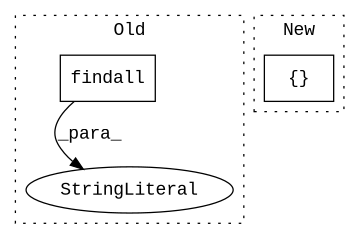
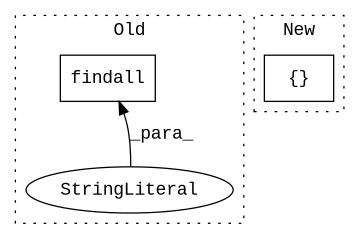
edge "findall" -> "StringLiteral": reversed
